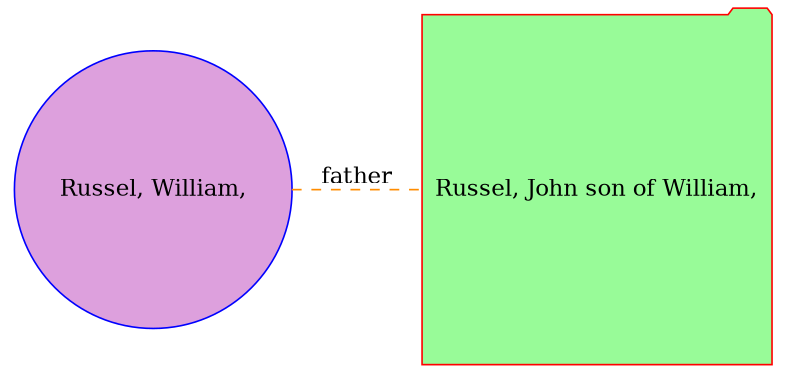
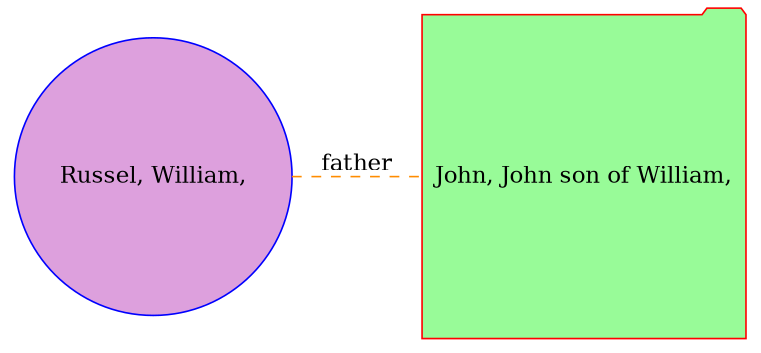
node "Russel, John son of William,": label "Russel, John son of William," -> "John, John son of William,"
